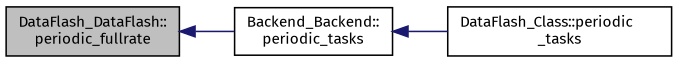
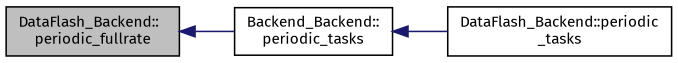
node "DataFlash_DataFlash:: periodic_fullrate": label "DataFlash_DataFlash:: periodic_fullrate" -> "DataFlash_Backend:: periodic_fullrate"
node "DataFlash_Class::periodic _tasks": label "DataFlash_Class::periodic _tasks" -> "DataFlash_Backend::periodic _tasks"
